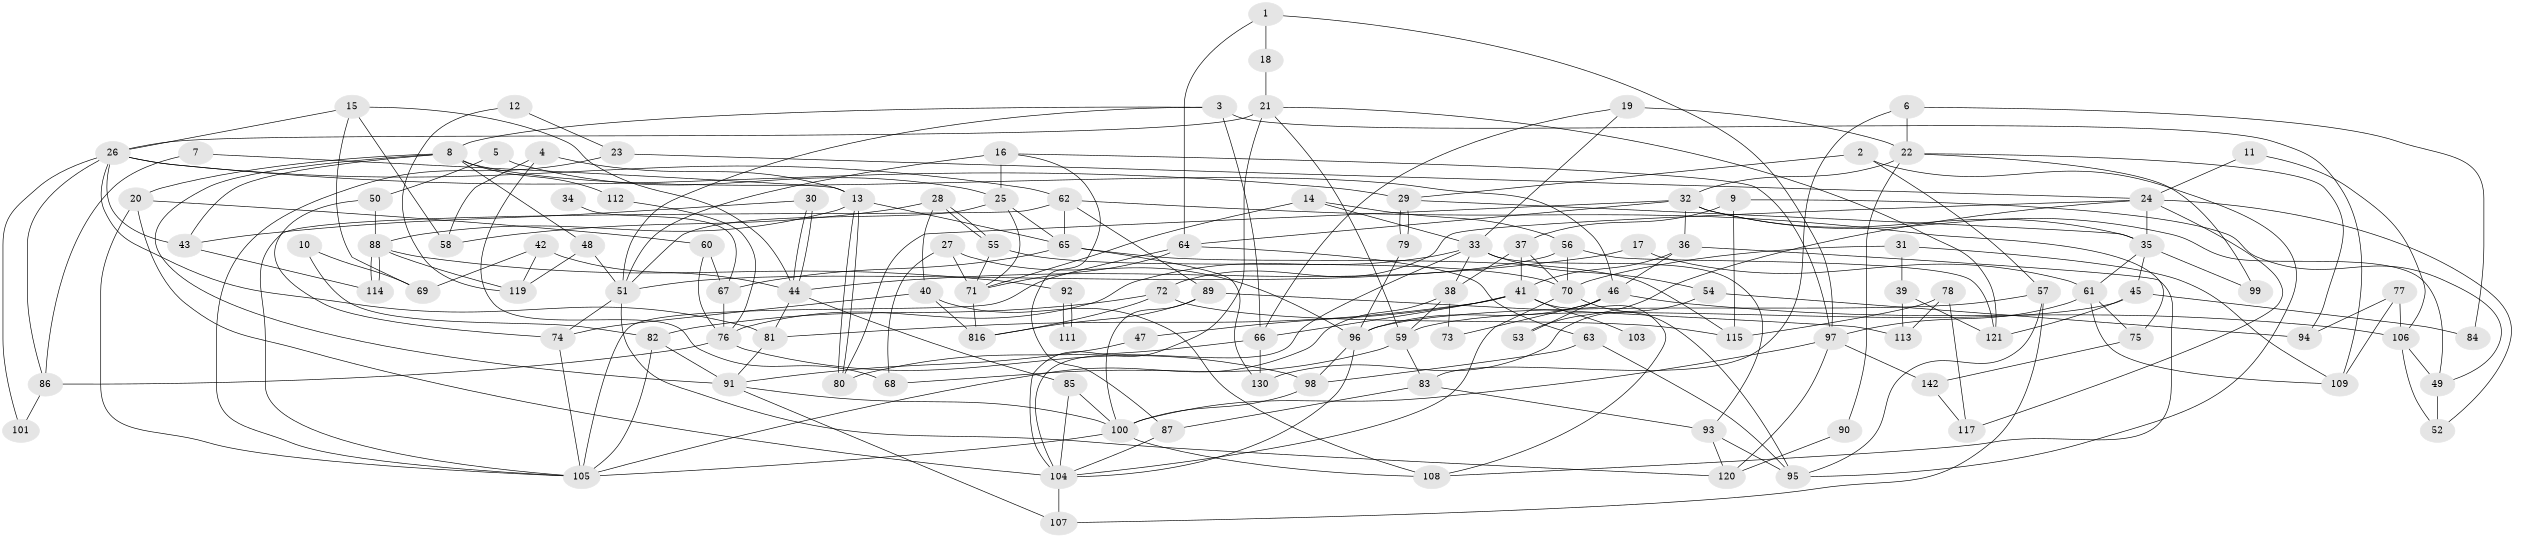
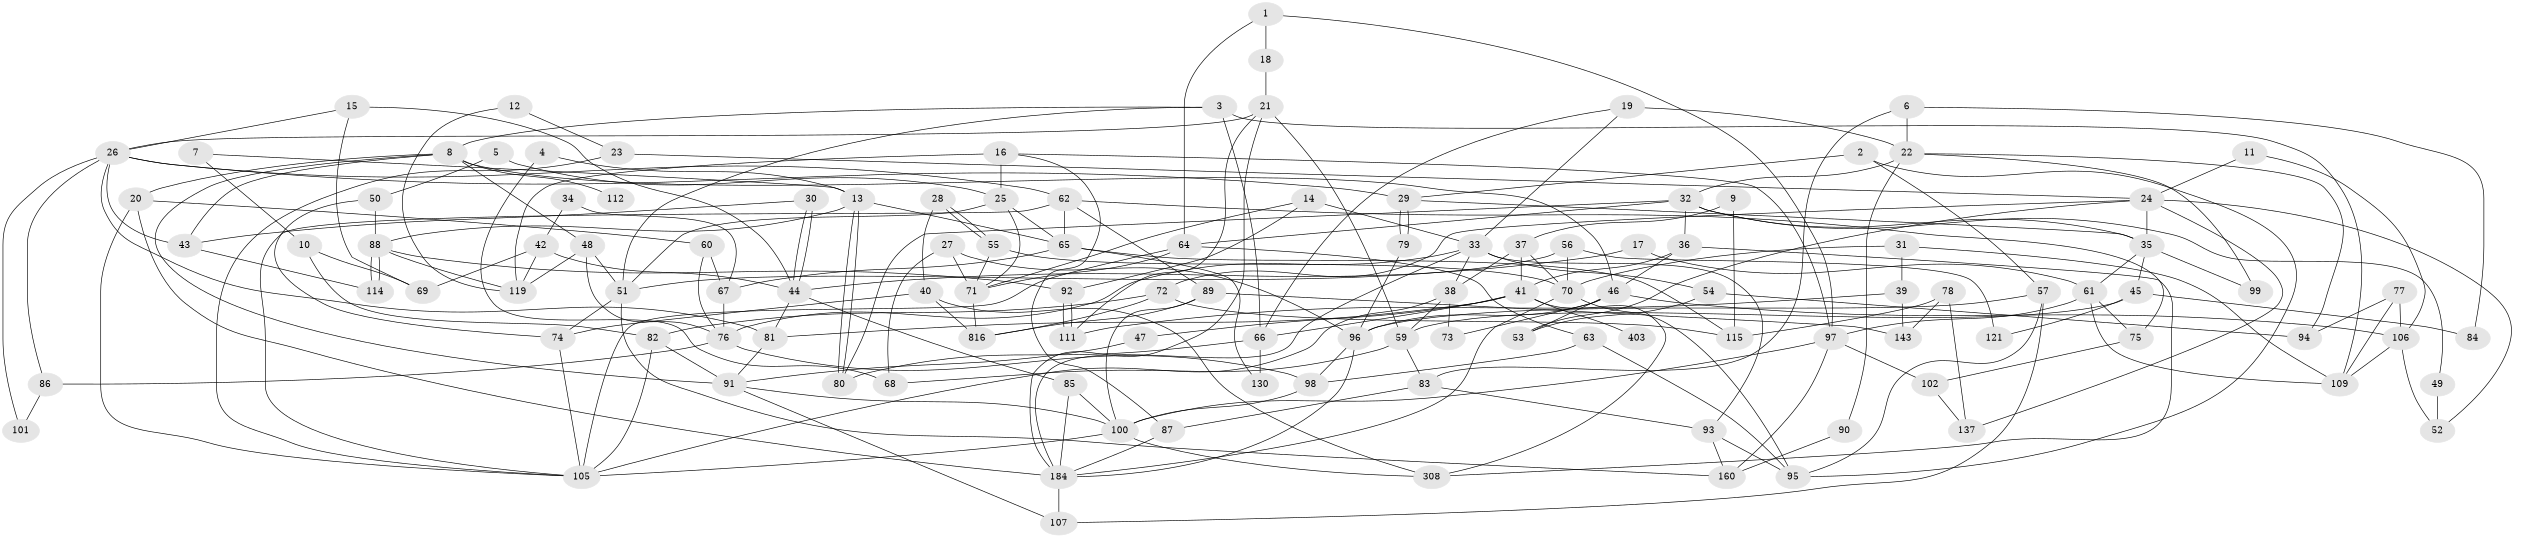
edge "21" -- "121": now "21" -- "111"
edge "16" -- "51": now "16" -- "119"
edge "34" -- "42": added
edge "14" -- "56": now "14" -- "92"
edge "9" -- "49": removed
edge "112" -- "76": now "48" -- "76"
edge "7" -- "86": now "7" -- "10"
node "58": removed
edge "39" -- "121": now "39" -- "111"
node "103": label "103" -> "403"
node "113": label "113" -> "143"
edge "54" -- "130": now "54" -- "53"
edge "106" -- "49": now "106" -- "109"
node "142": label "142" -> "102"
node "117": label "117" -> "137"
node "104": label "104" -> "184"
node "108": label "108" -> "308"
node "120": label "120" -> "160"
